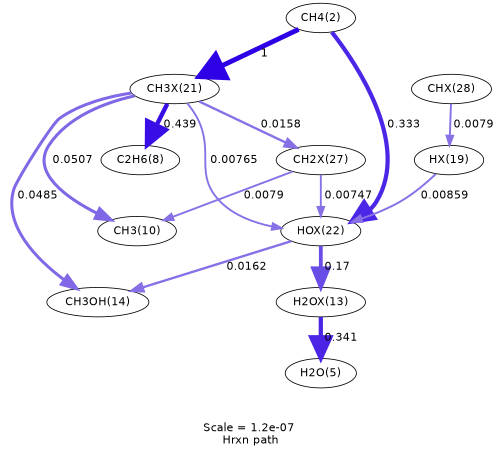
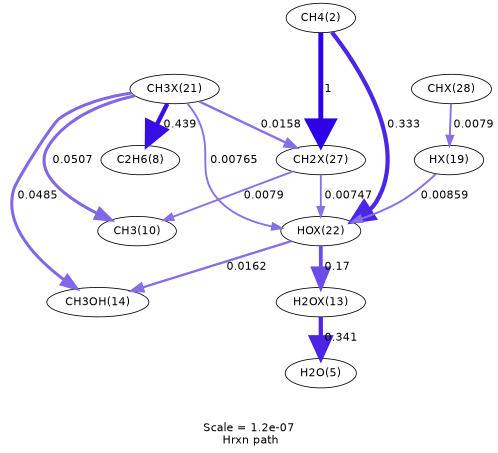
edge "CH4(2)" -> "CH3X(21)": now "CH4(2)" -> "CH2X(27)"
